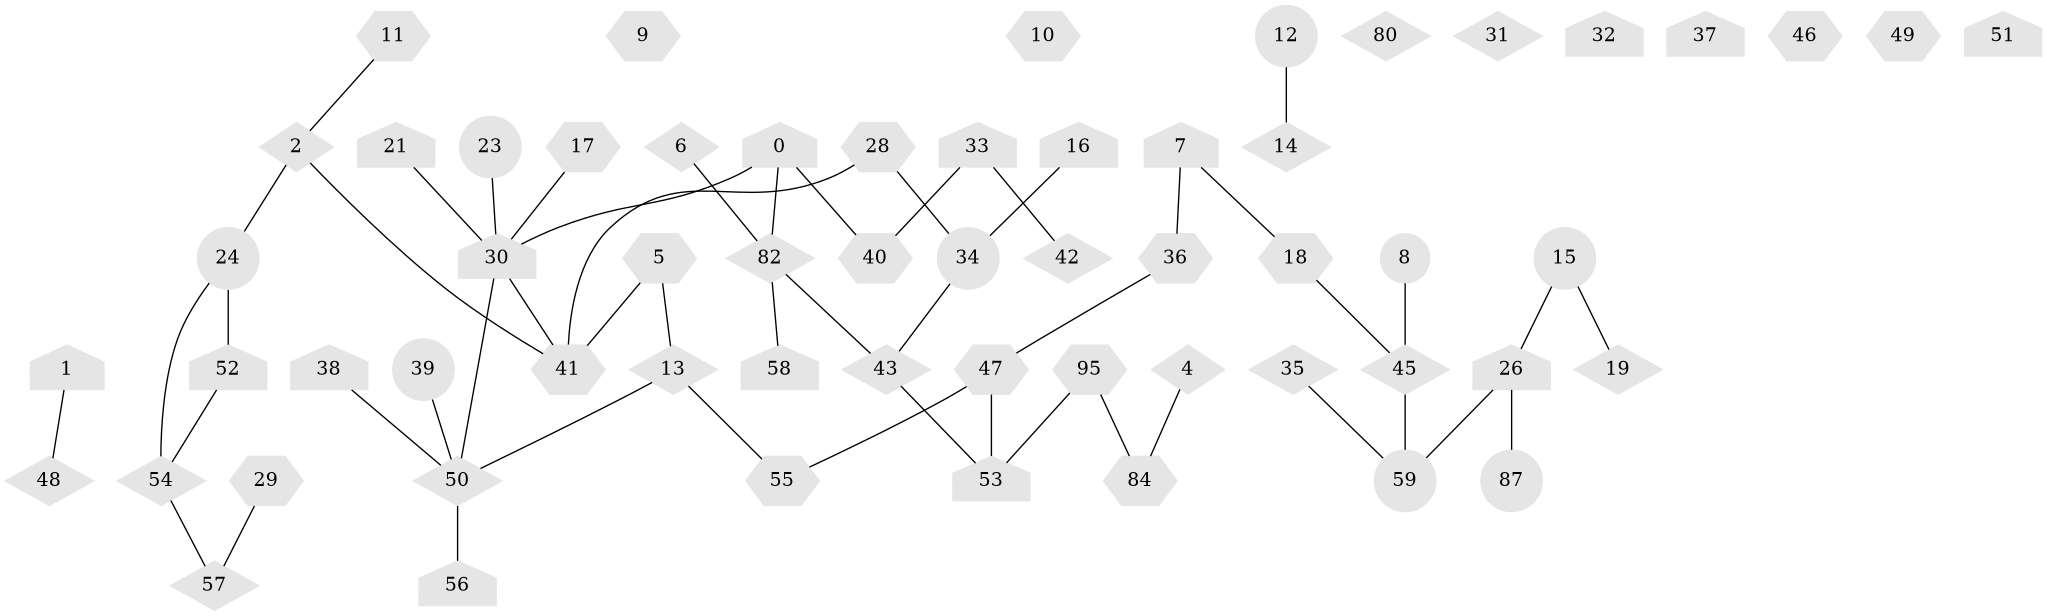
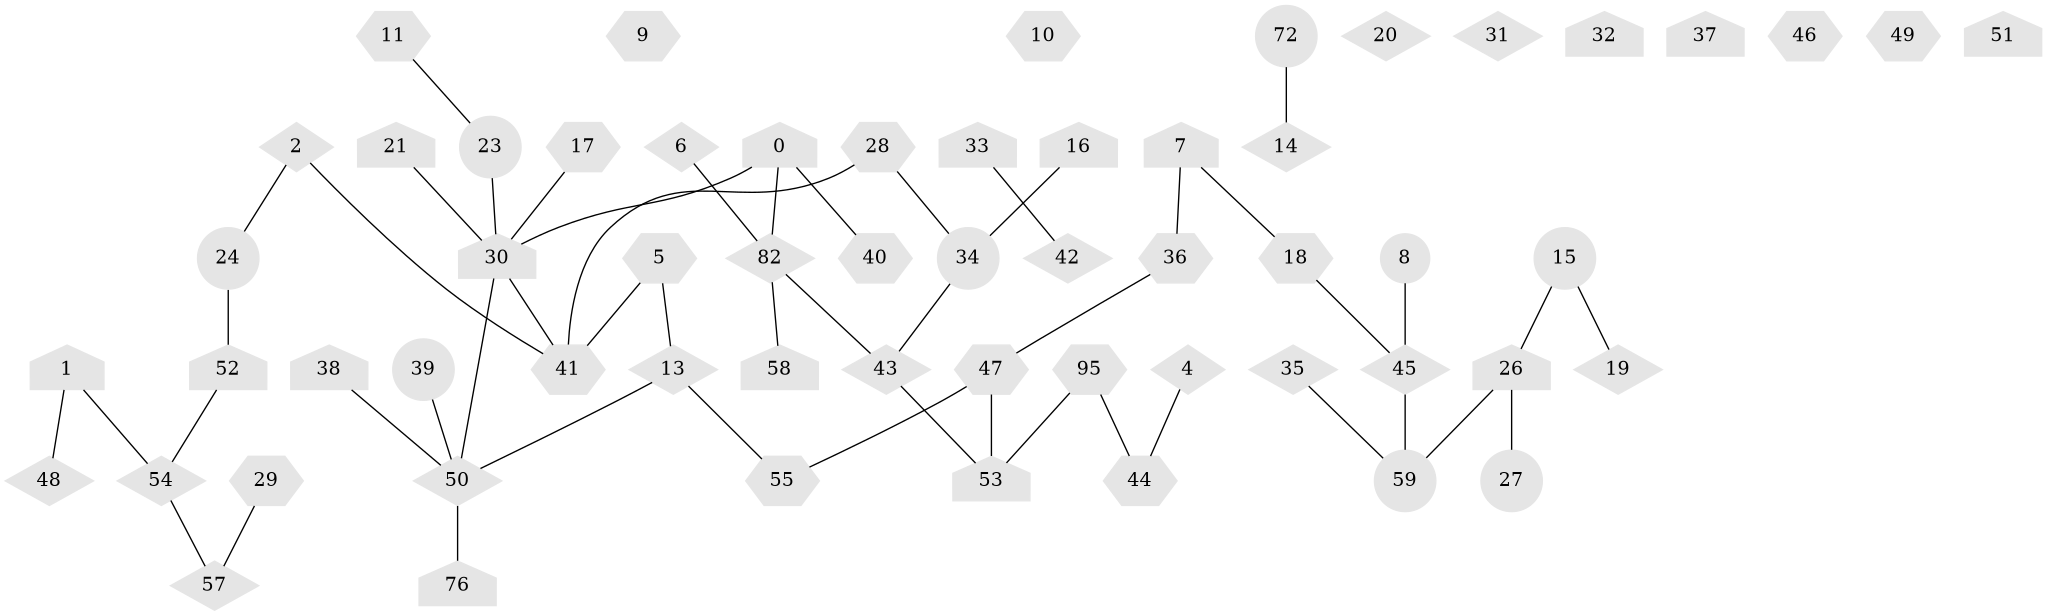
node "12": label "12" -> "72"
node "80": label "80" -> "20"
edge "11" -- "2": now "11" -- "23"
edge "33" -- "40": removed
edge "24" -- "54": now "1" -- "54"
node "84": label "84" -> "44"
node "87": label "87" -> "27"
node "56": label "56" -> "76"
